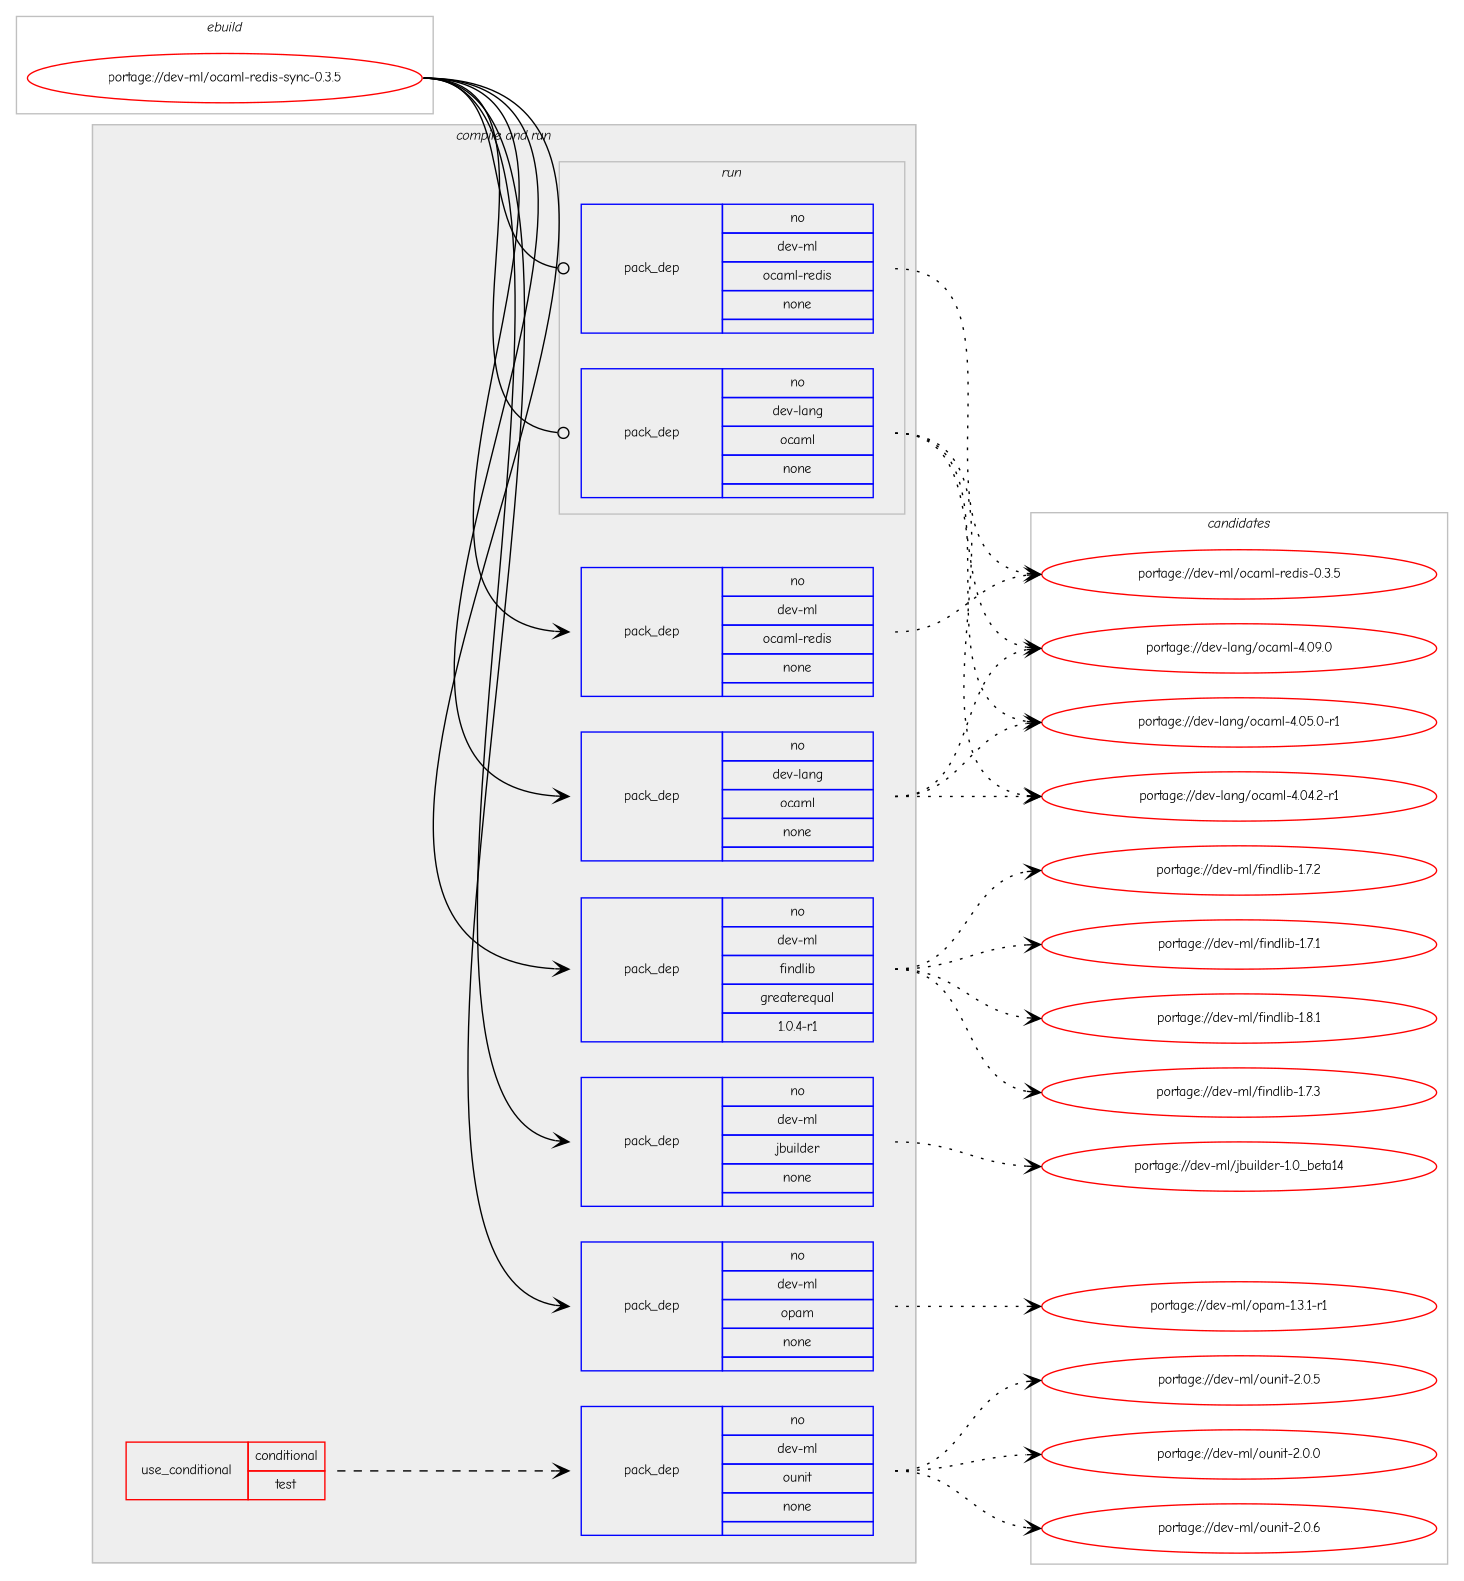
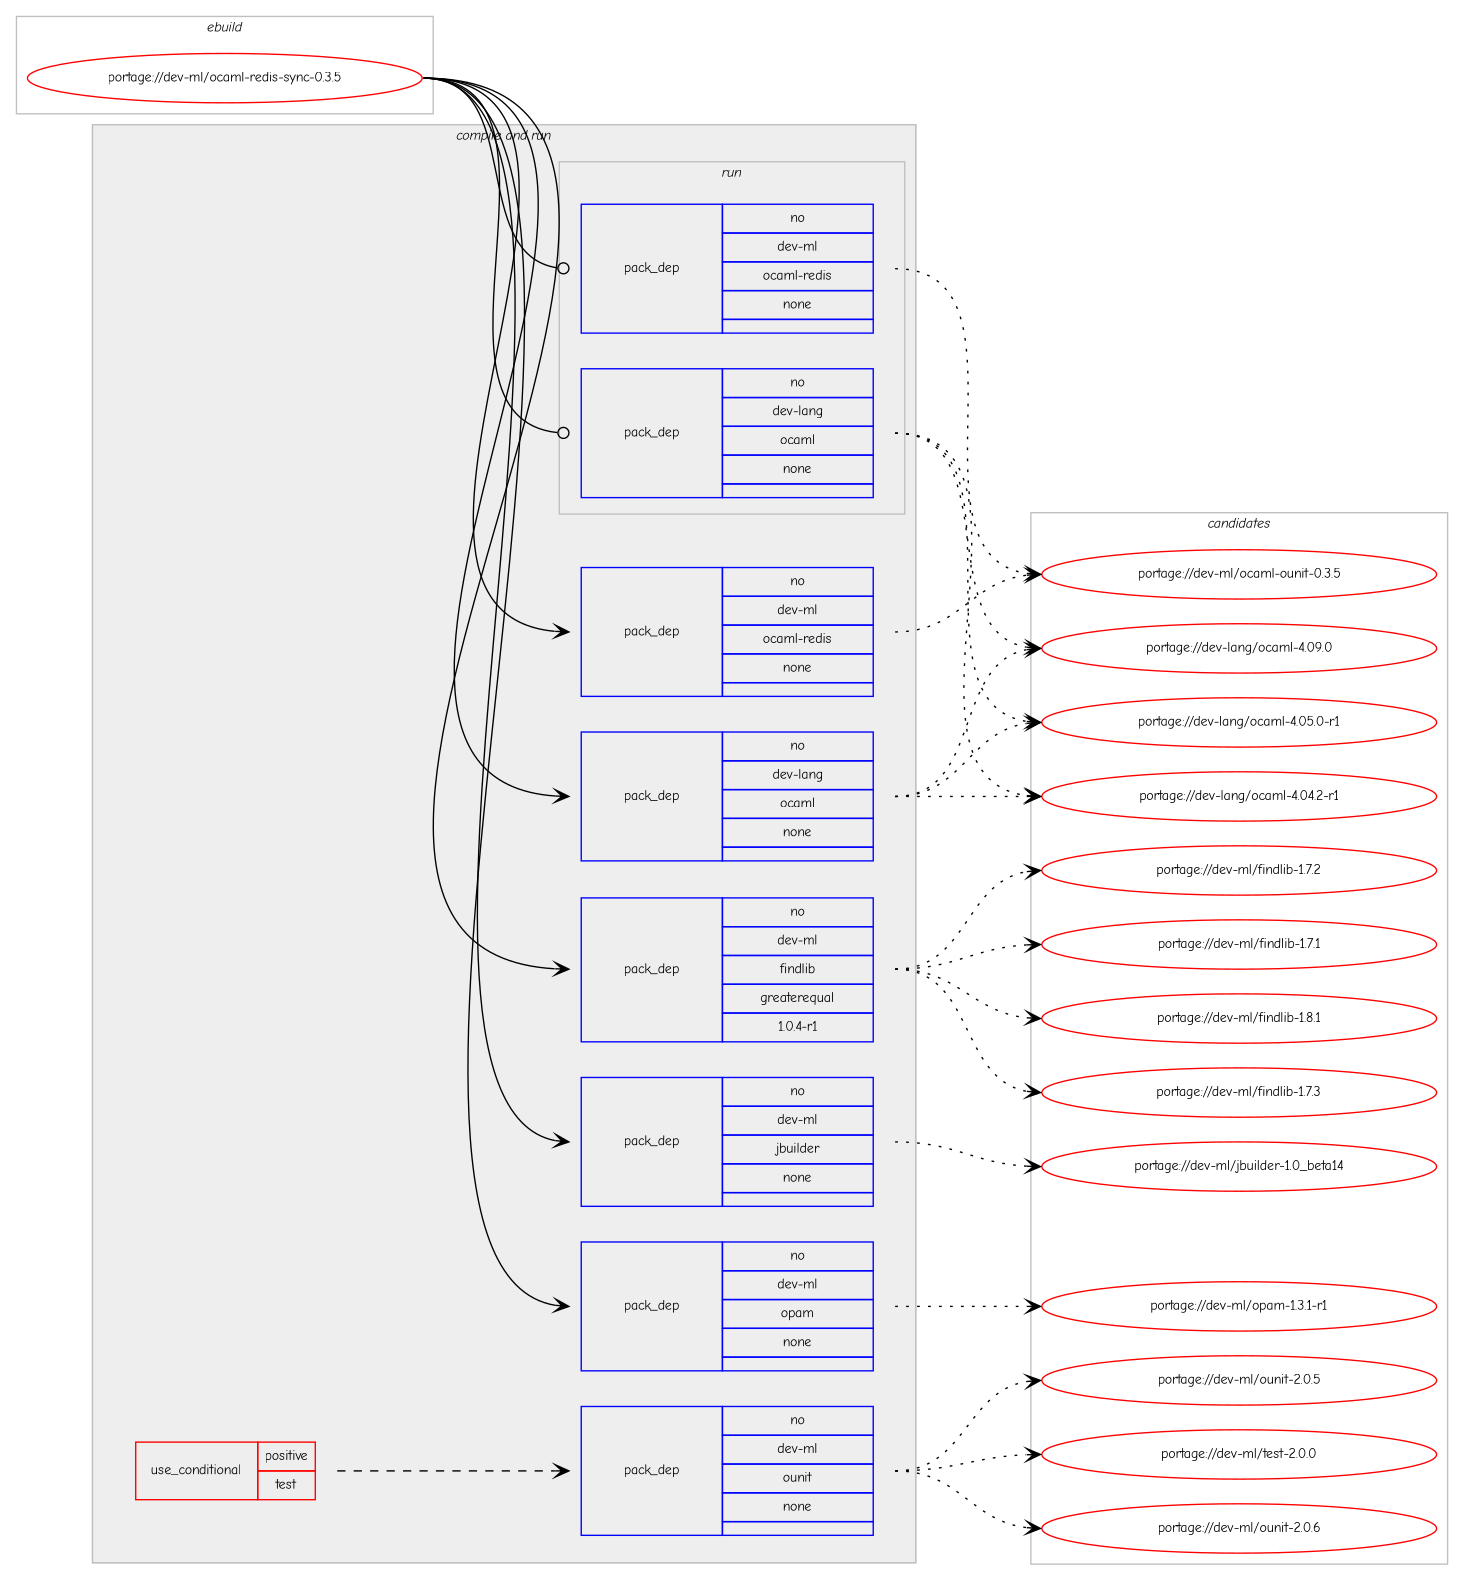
node "portage://dev-ml/ocaml-redis-0.3.5": label "portage://dev-ml/ocaml-redis-0.3.5" -> "portage://dev-ml/ocaml-ounit-0.3.5"
node "portage://dev-ml/ounit-2.0.0": label "portage://dev-ml/ounit-2.0.0" -> "portage://dev-ml/test-2.0.0"
node "use_conditional": text "conditional" -> "positive"
